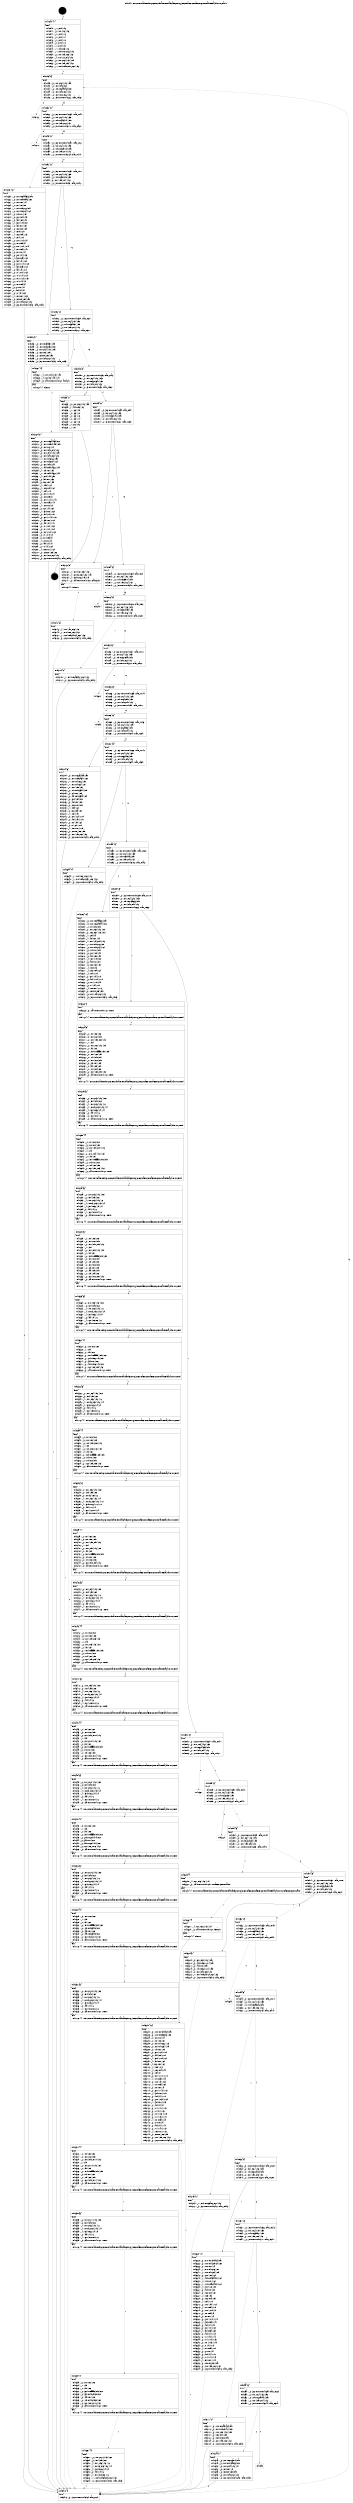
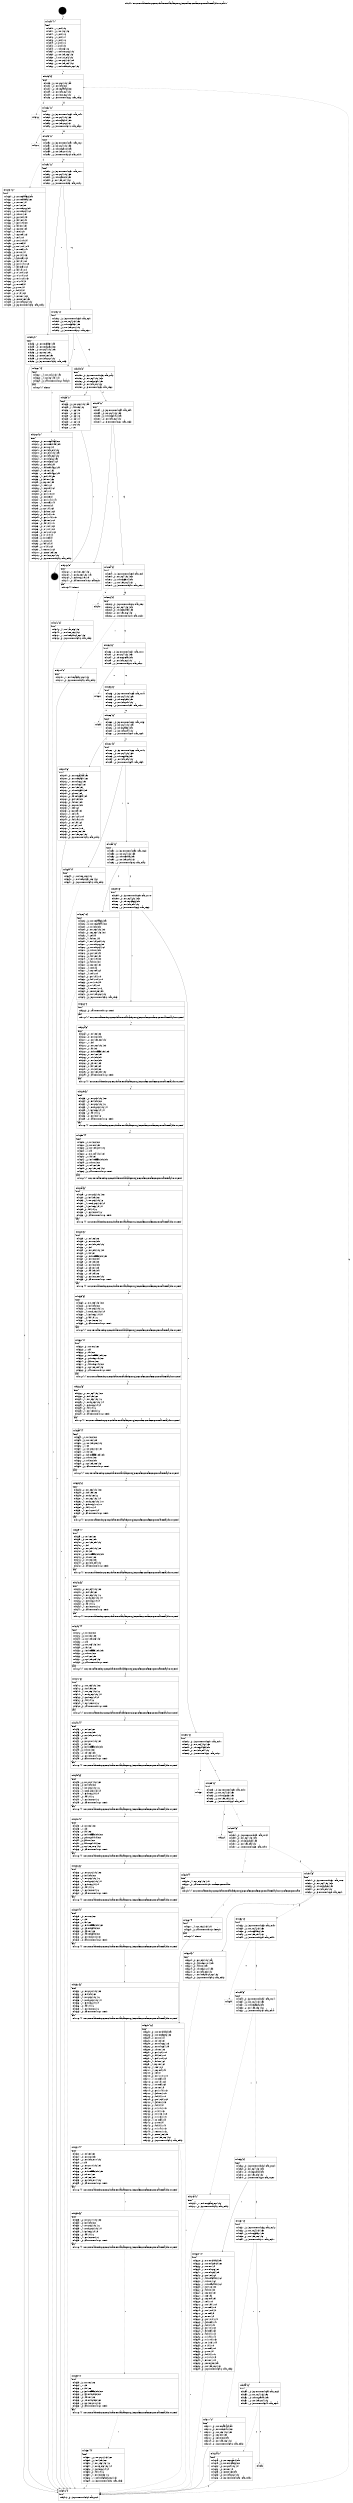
edge "0x403572 [44]" -> "0x40359e [33]": reversed
